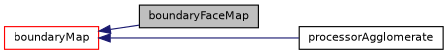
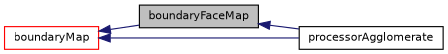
edge "processorAgglomerate" -> "boundaryFaceMap": added
